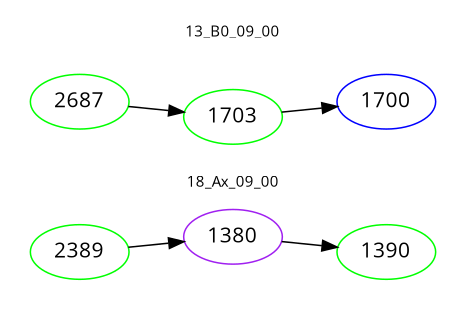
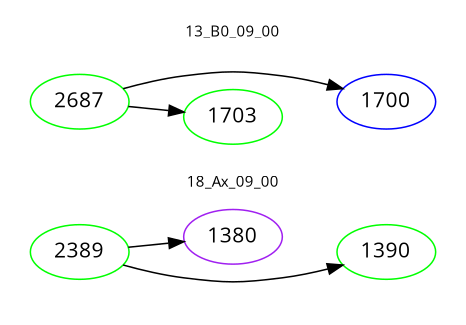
edge "1703" -> "1700": now "2687" -> "1700"
edge "1380" -> "1390": now "2389" -> "1390"
